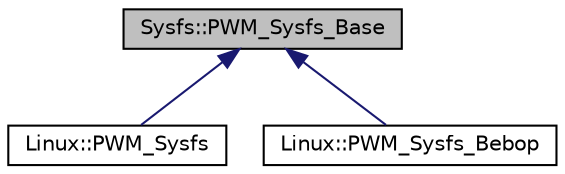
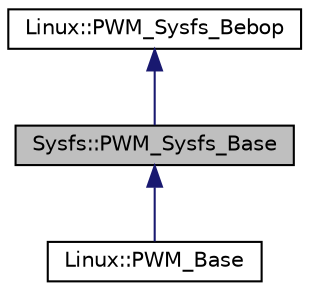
edge "Linux::PWM_Sysfs_Bebop" -> "Sysfs::PWM_Sysfs_Base": reversed
node "Linux::PWM_Sysfs": label "Linux::PWM_Sysfs" -> "Linux::PWM_Base"
